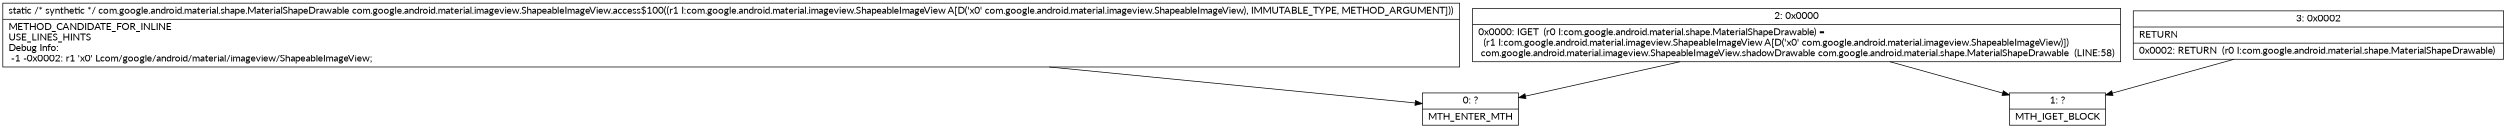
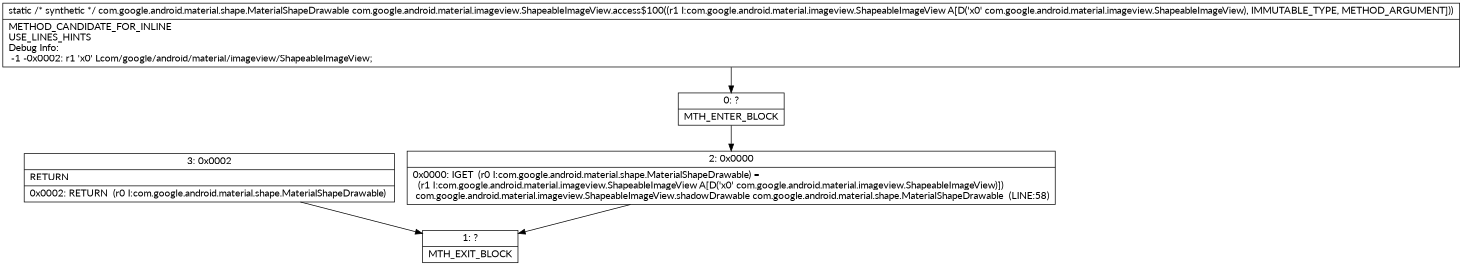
edge "2: 0x0000" -> "0: ?": reversed
node "0: ?": text "MTH_ENTER_MTH" -> "MTH_ENTER_BLOCK"
node "1: ?": text "MTH_IGET_BLOCK" -> "MTH_EXIT_BLOCK"
